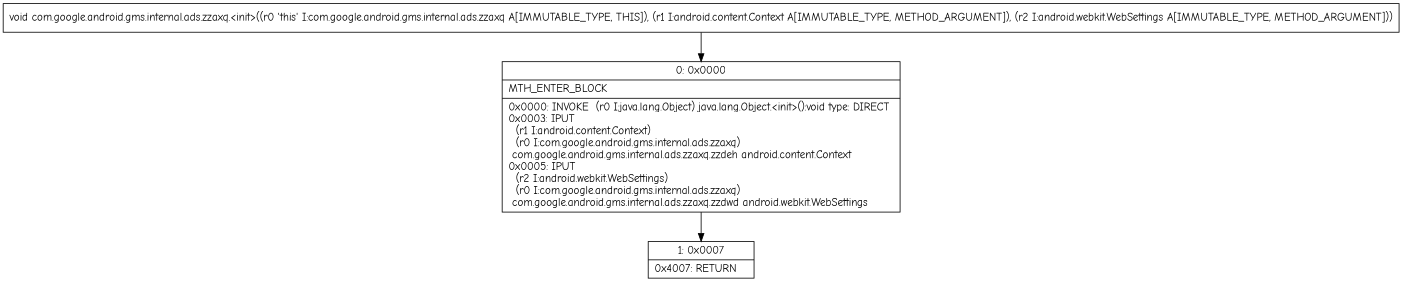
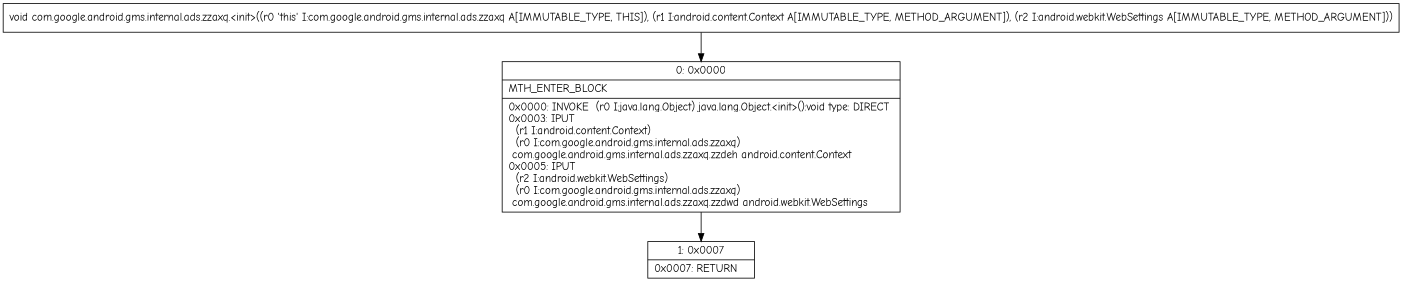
node "1: 0x0007": text "0x4007: RETURN" -> "0x0007: RETURN"
